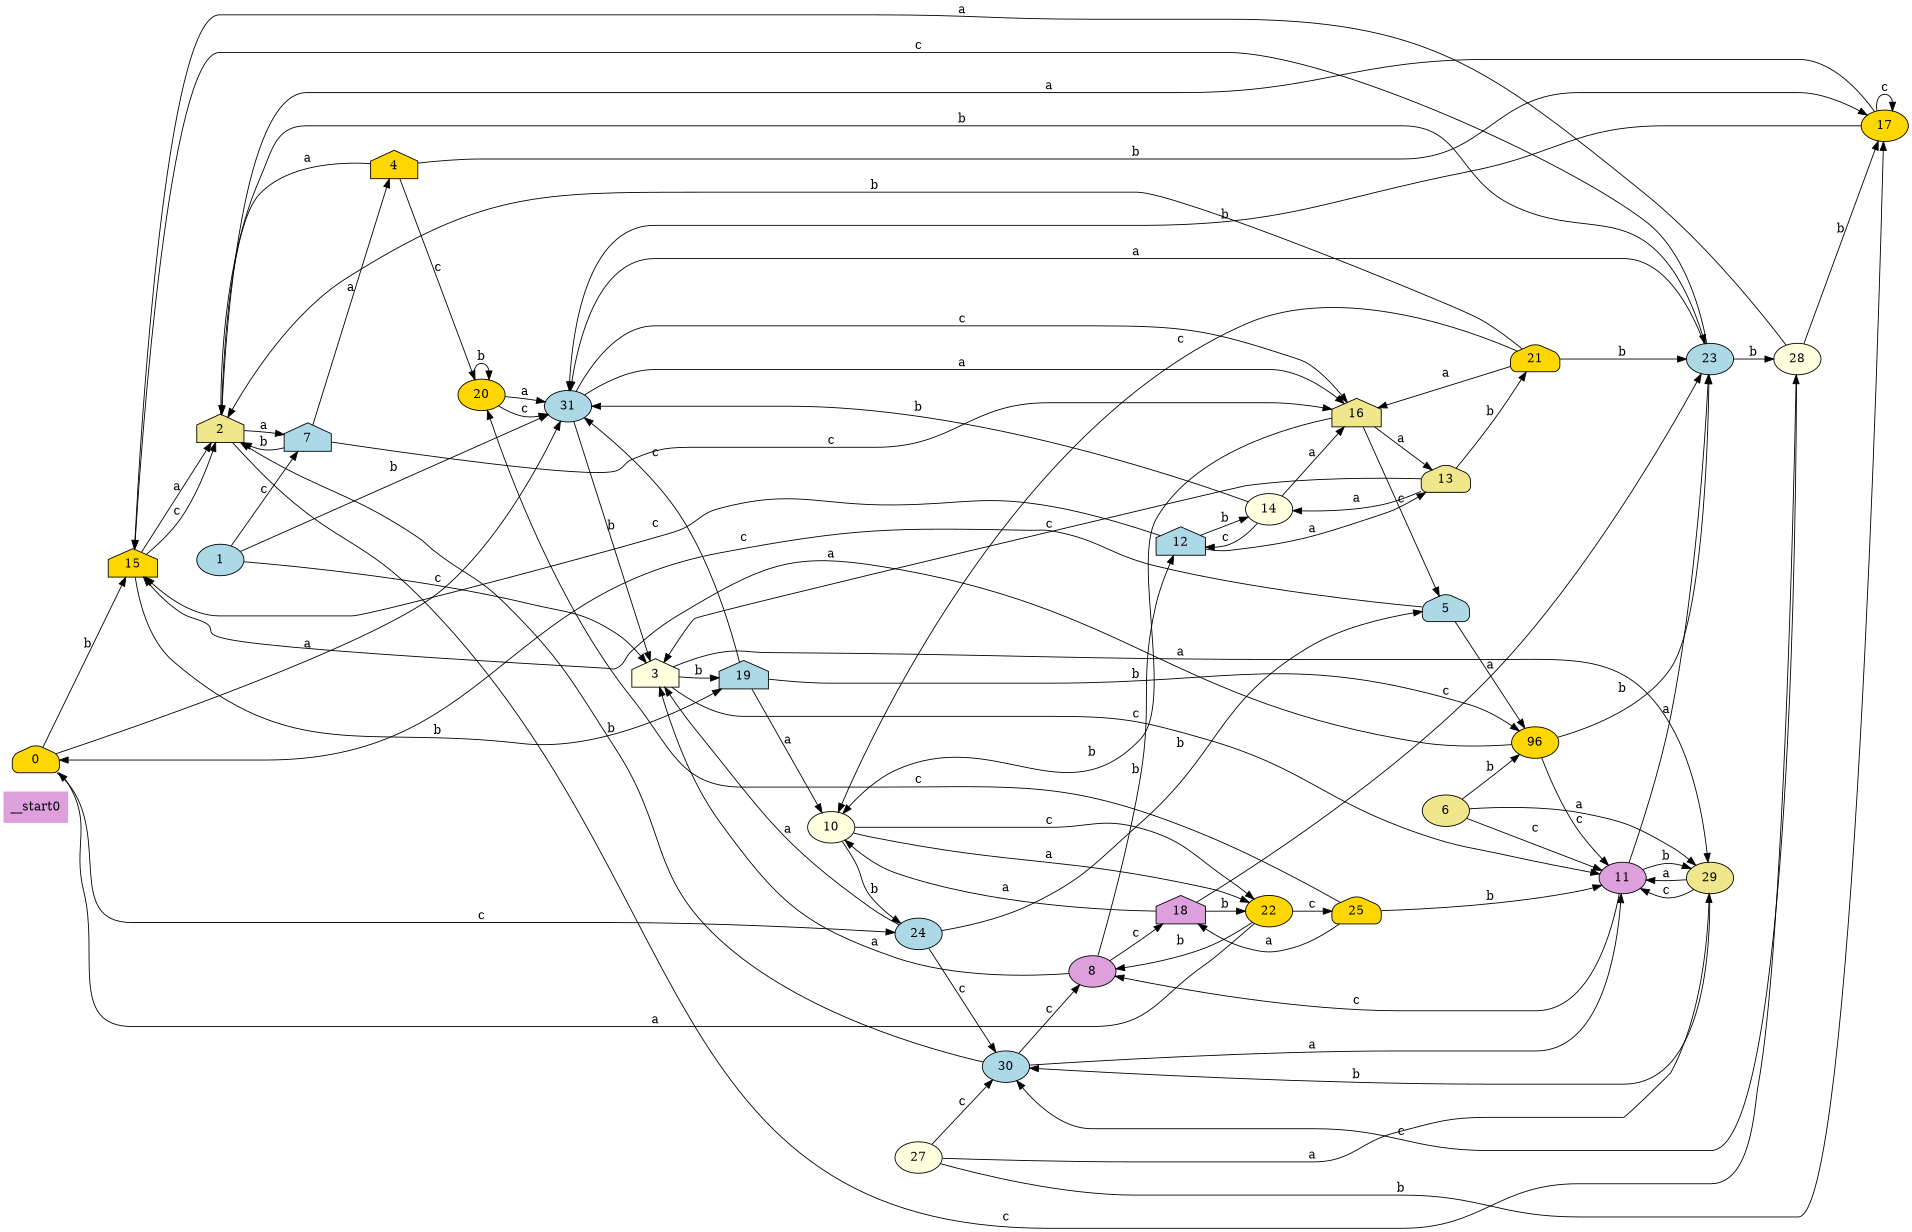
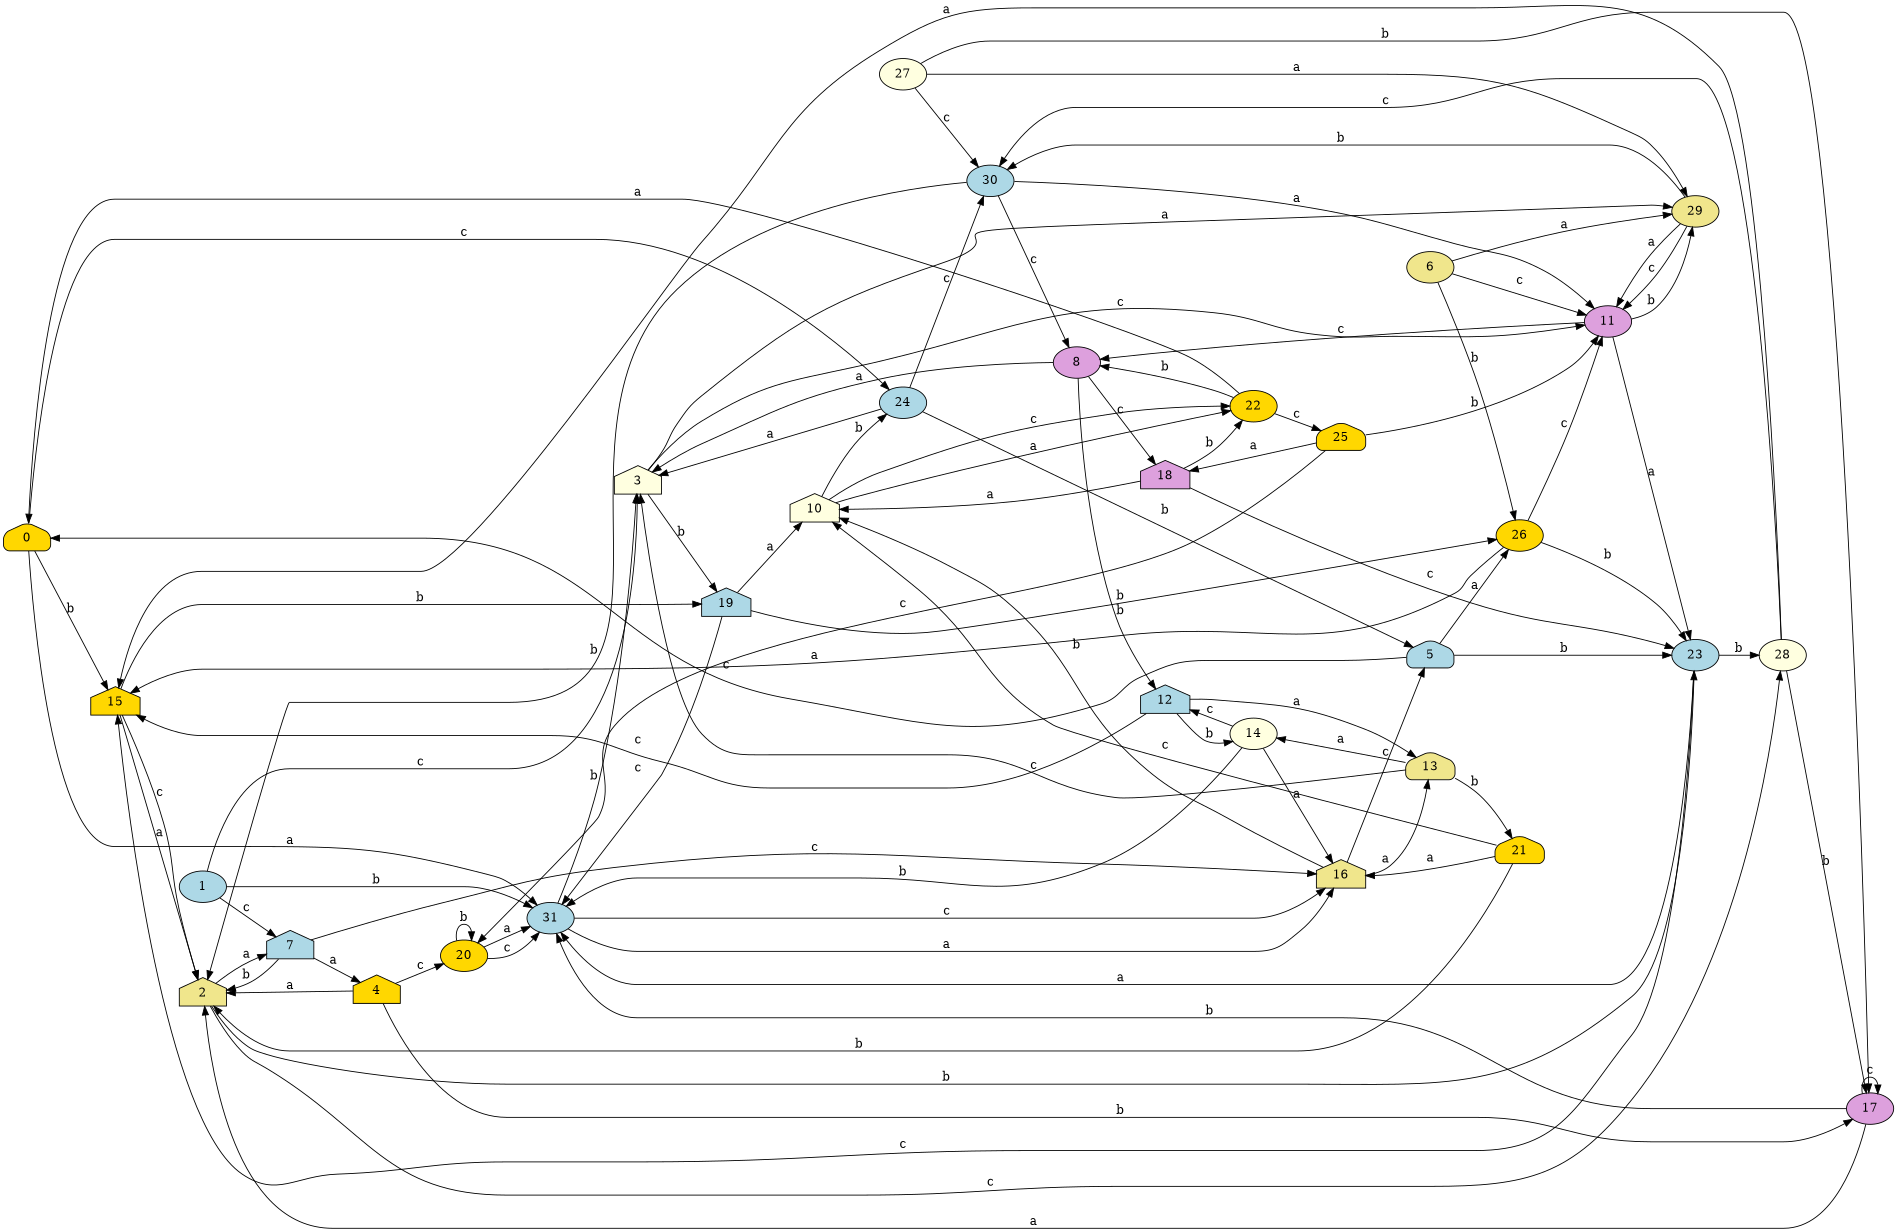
node "17": fillcolor gold -> plum
edge "21" -> "23": now "5" -> "23"
node "96": label "96" -> "26"
node "__start0": removed
node "10": shape ellipse -> house
